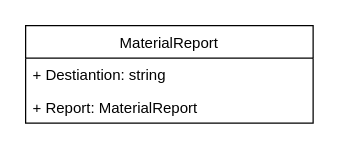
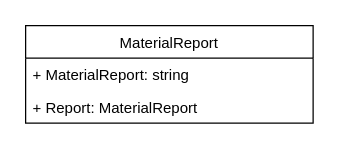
node "+ Destiantion: string": label "+ Destiantion: string" -> "+ MaterialReport: string"
